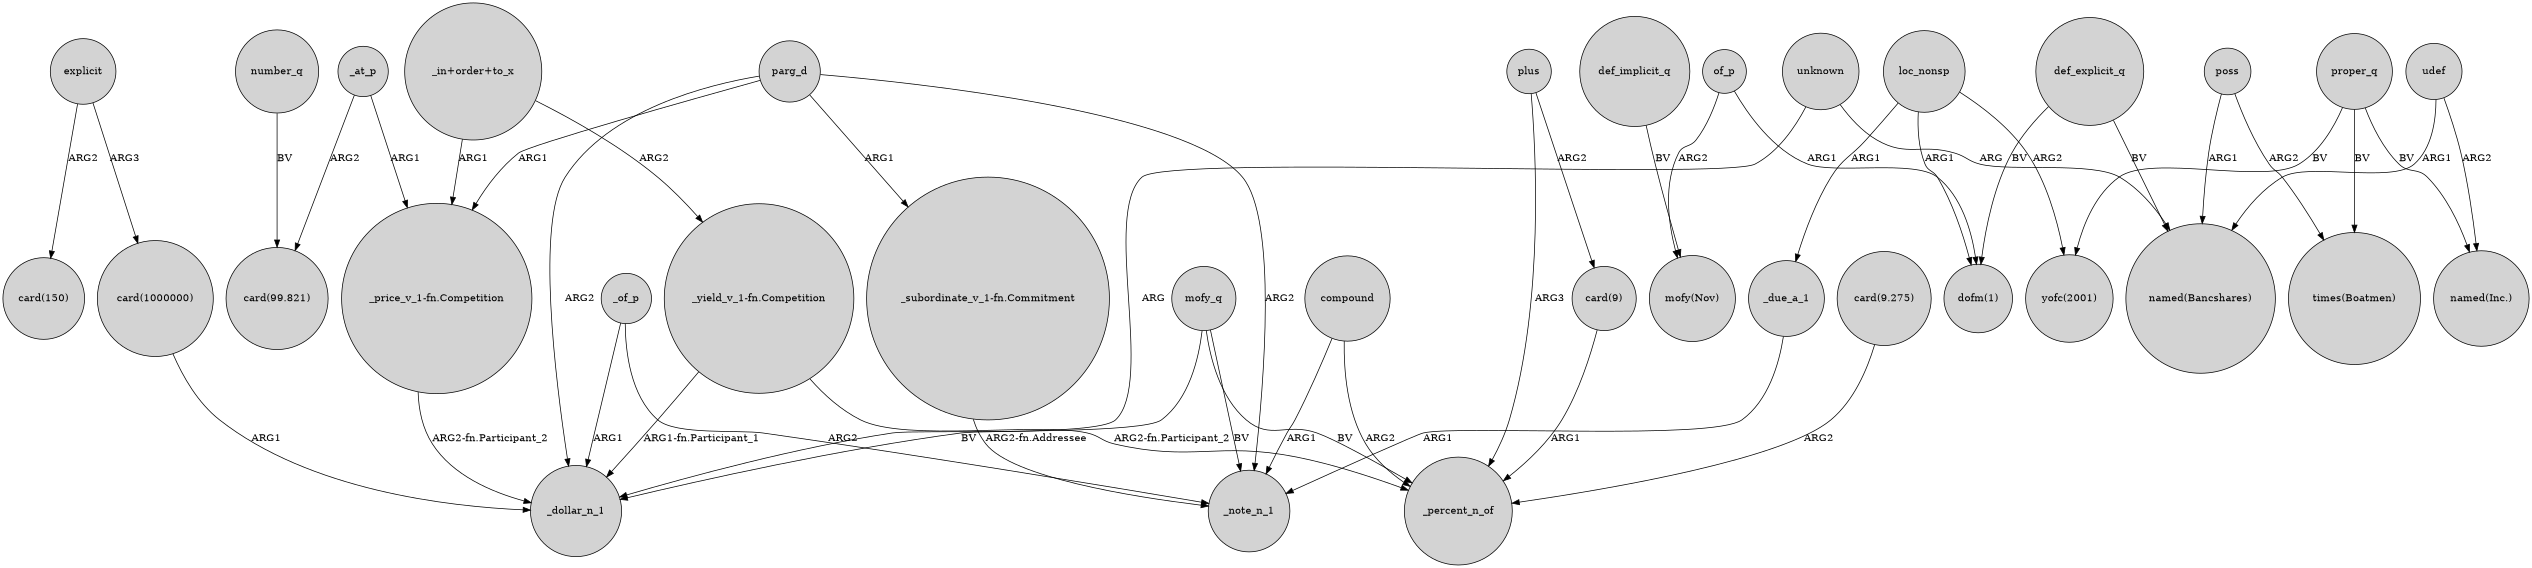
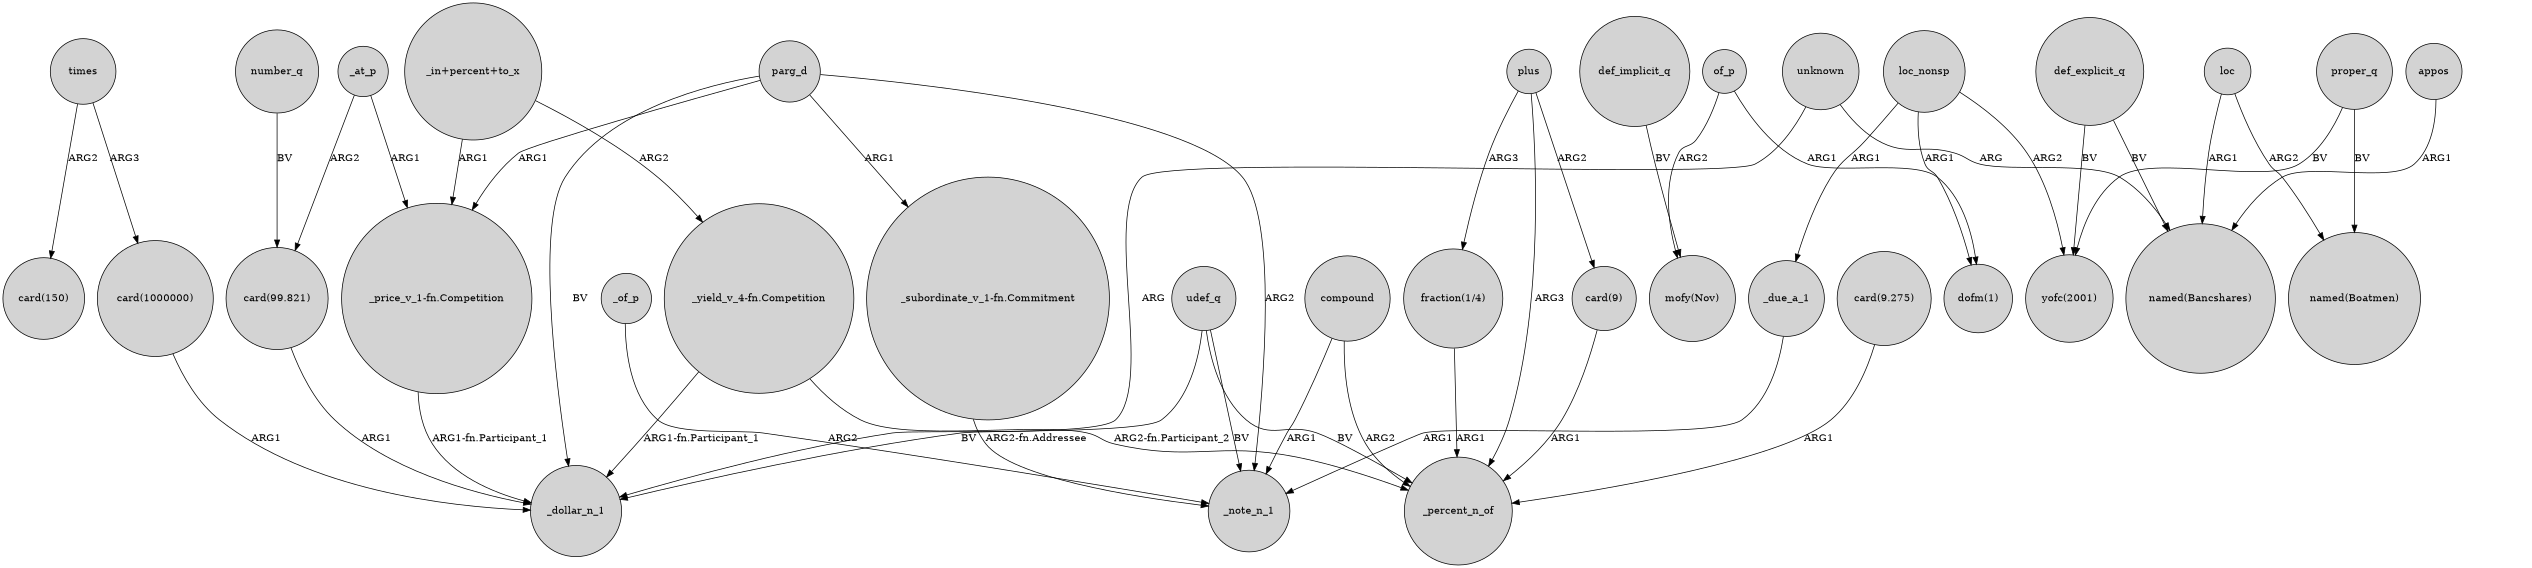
node "explicit": label "explicit" -> "times"
node "_in+order+to_x": label "_in+order+to_x" -> "_in+percent+to_x"
node "poss": label "poss" -> "loc"
node "udef": label "udef" -> "appos"
edge "def_explicit_q" -> "dofm(1)": now "def_explicit_q" -> "yofc(2001)"
edge "parg_d" -> "_dollar_n_1": label "ARG2" -> "BV"
node "_yield_v_1-fn.Competition": label "_yield_v_1-fn.Competition" -> "_yield_v_4-fn.Competition"
node "mofy_q": label "mofy_q" -> "udef_q"
node "fraction(1/4)": added
node "times(Boatmen)": label "times(Boatmen)" -> "named(Boatmen)"
node "named(Inc.)": removed
edge "_of_p" -> "_dollar_n_1": now "card(99.821)" -> "_dollar_n_1"
edge "_price_v_1-fn.Competition" -> "_dollar_n_1": label "ARG2-fn.Participant_2" -> "ARG1-fn.Participant_1"
edge "card(9.275)" -> "_percent_n_of": label "ARG2" -> "ARG1"
